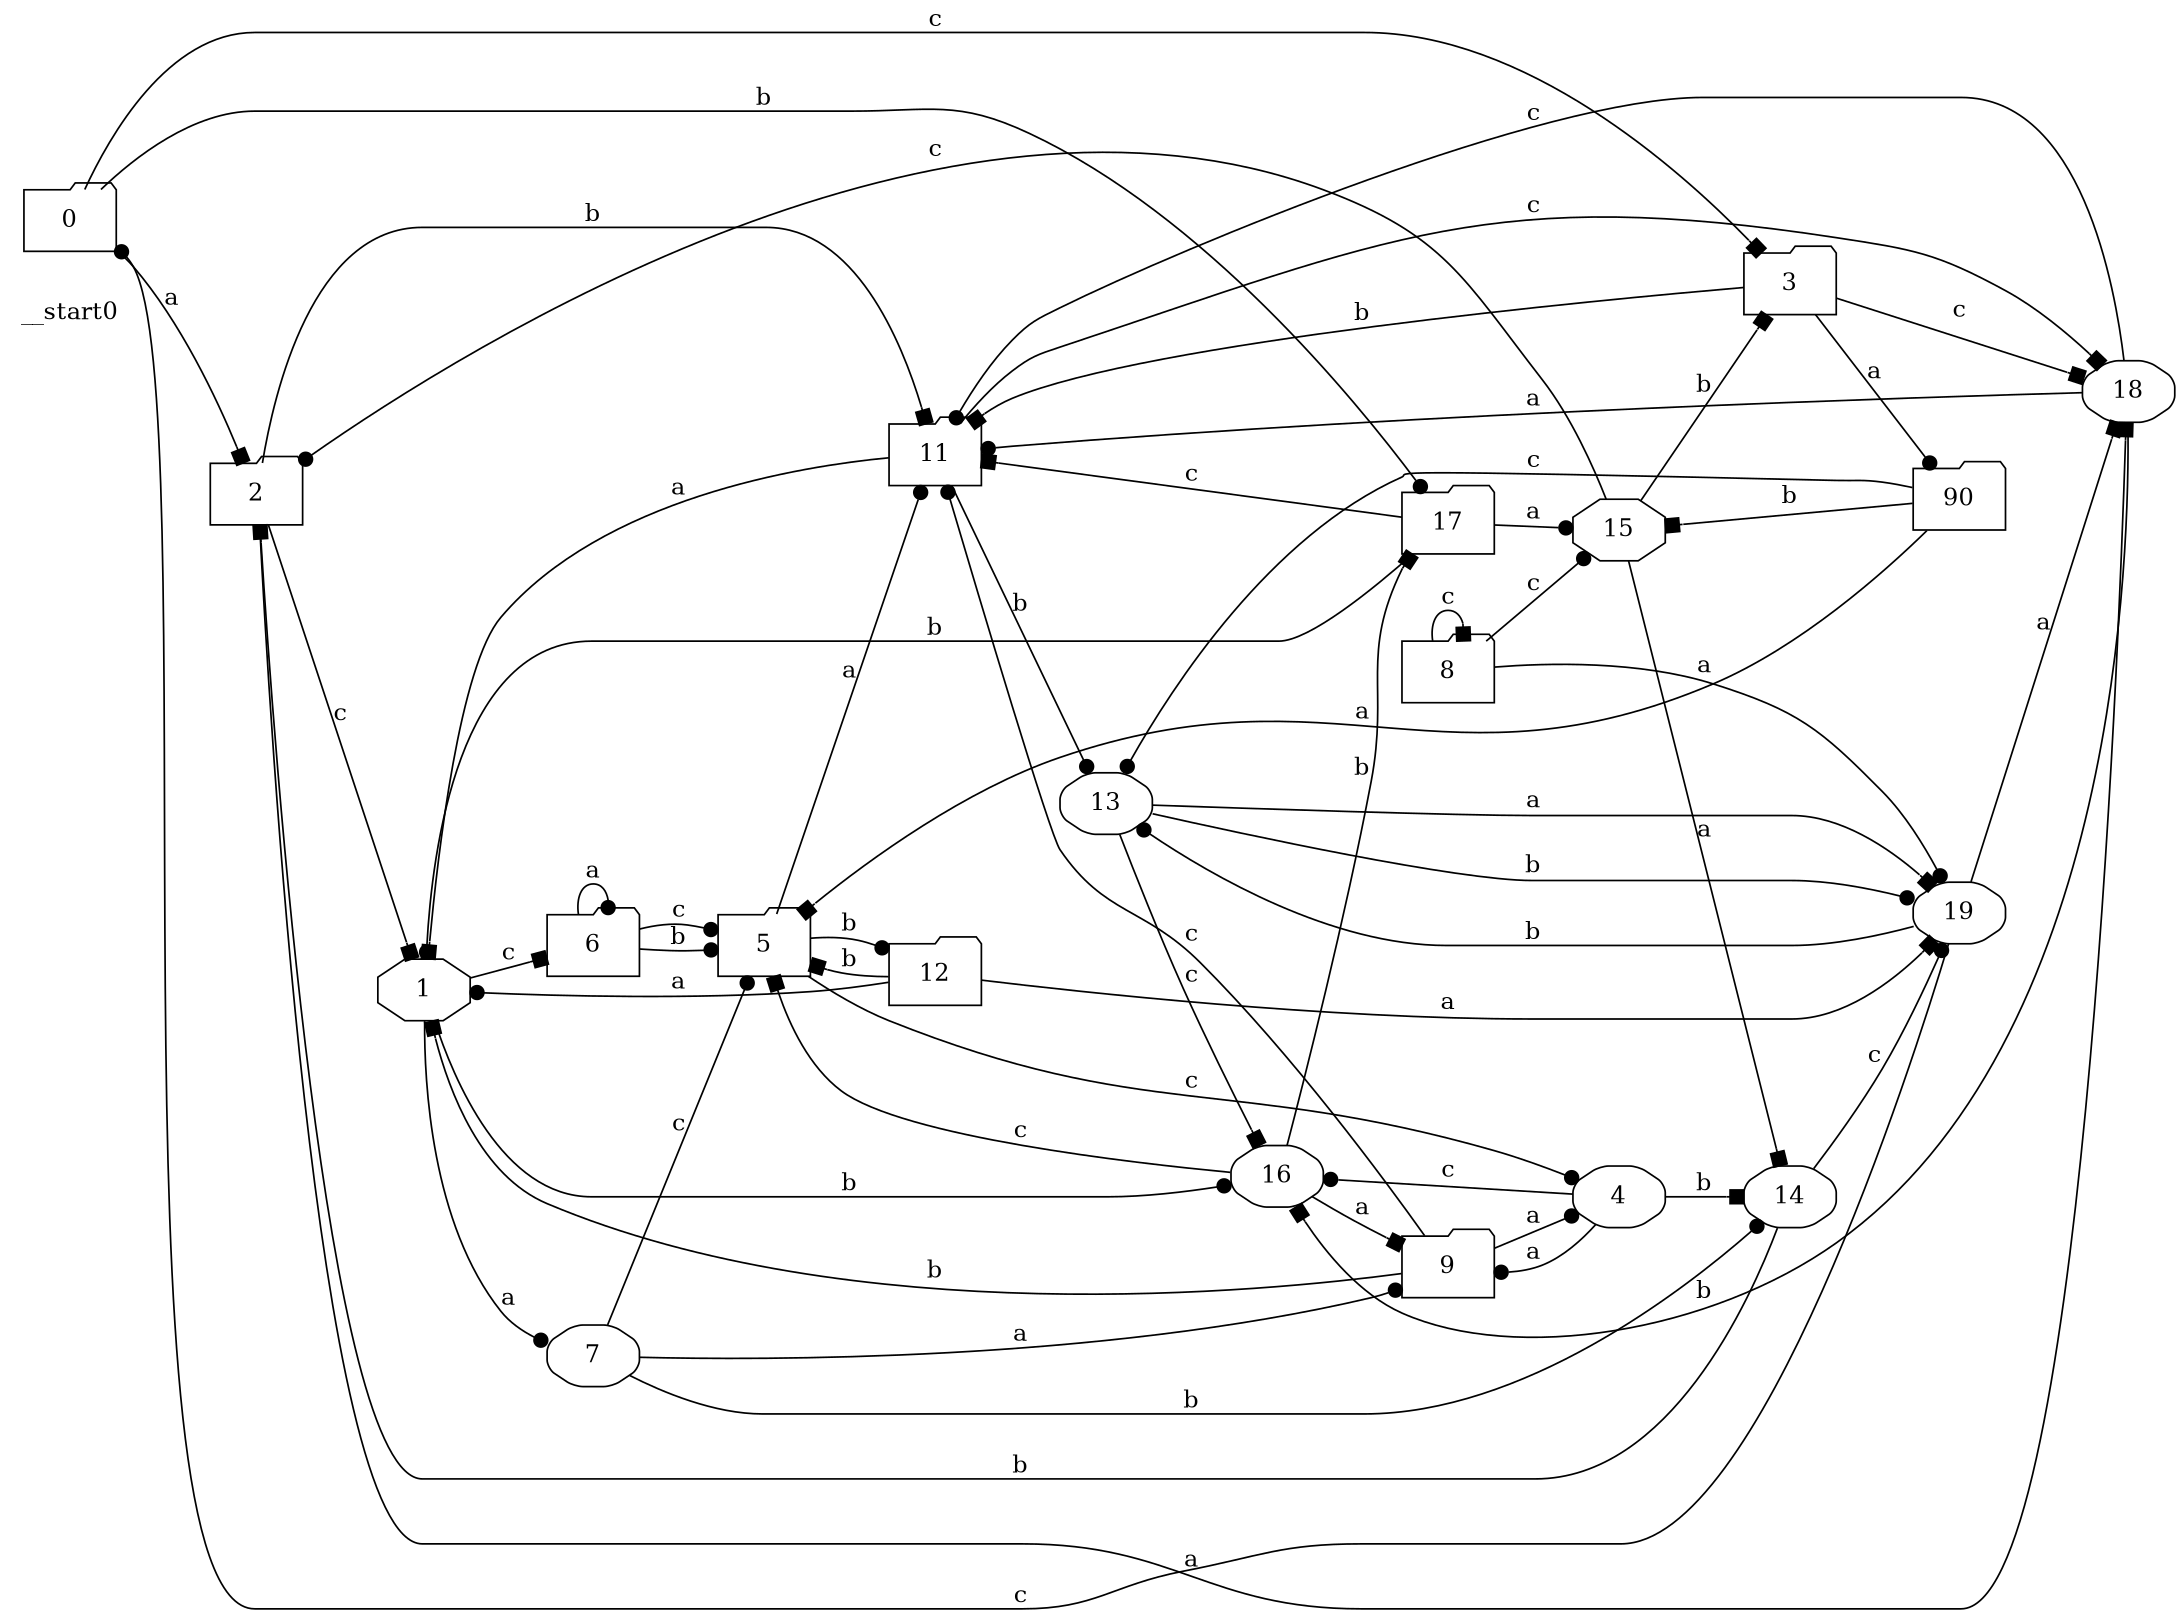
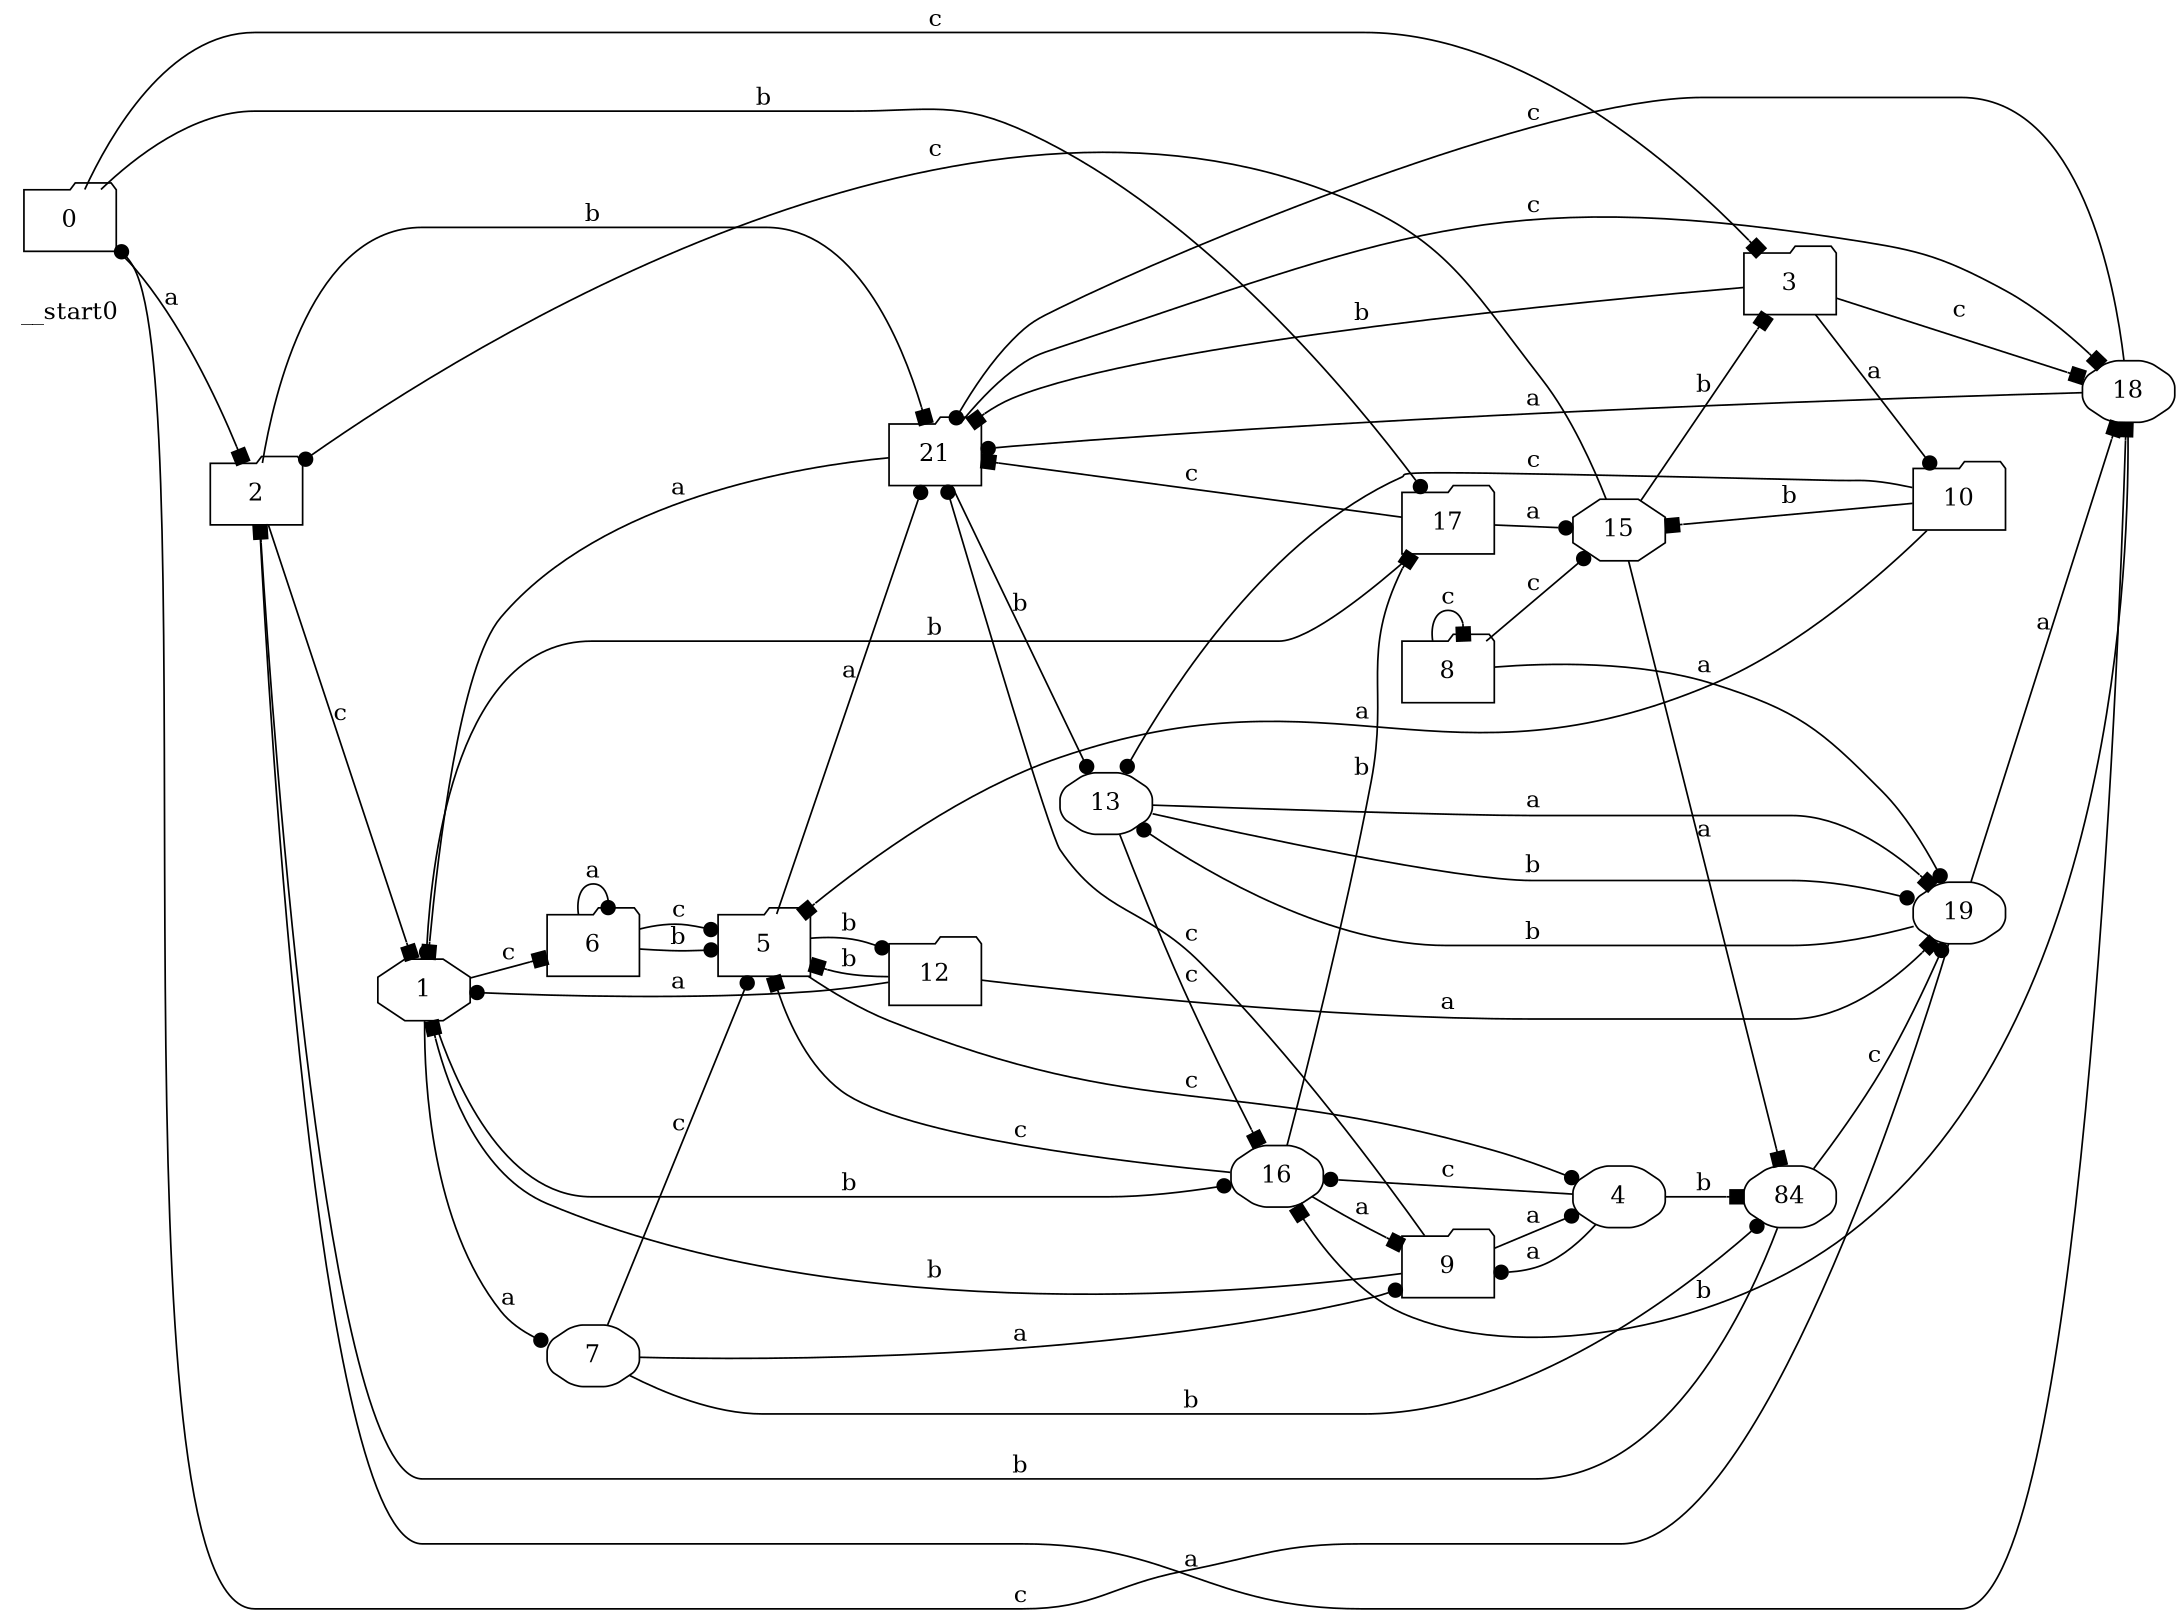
node "11": label "11" -> "21"
node "90": label "90" -> "10"
node "14": label "14" -> "84"
